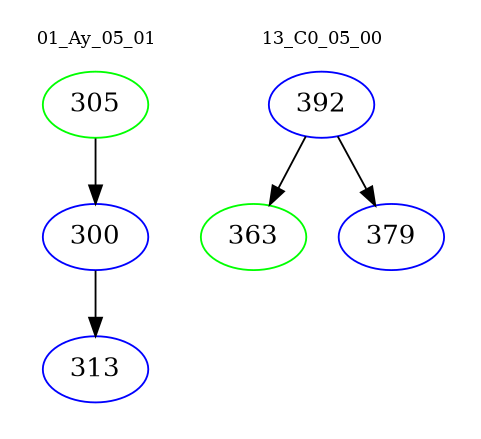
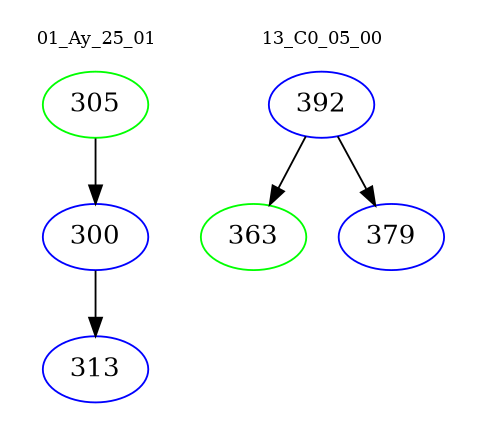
cluster "01_Ay_05_01": label "01_Ay_05_01" -> "01_Ay_25_01"
